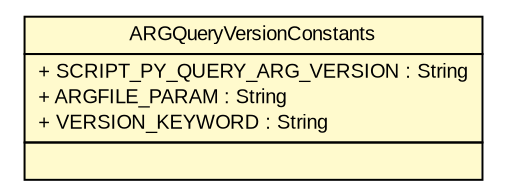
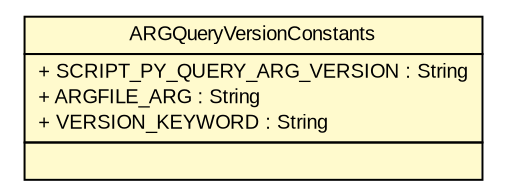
node "ARGQueryVersionConstants": text "+ ARGFILE_PARAM : String" -> "+ ARGFILE_ARG : String"
